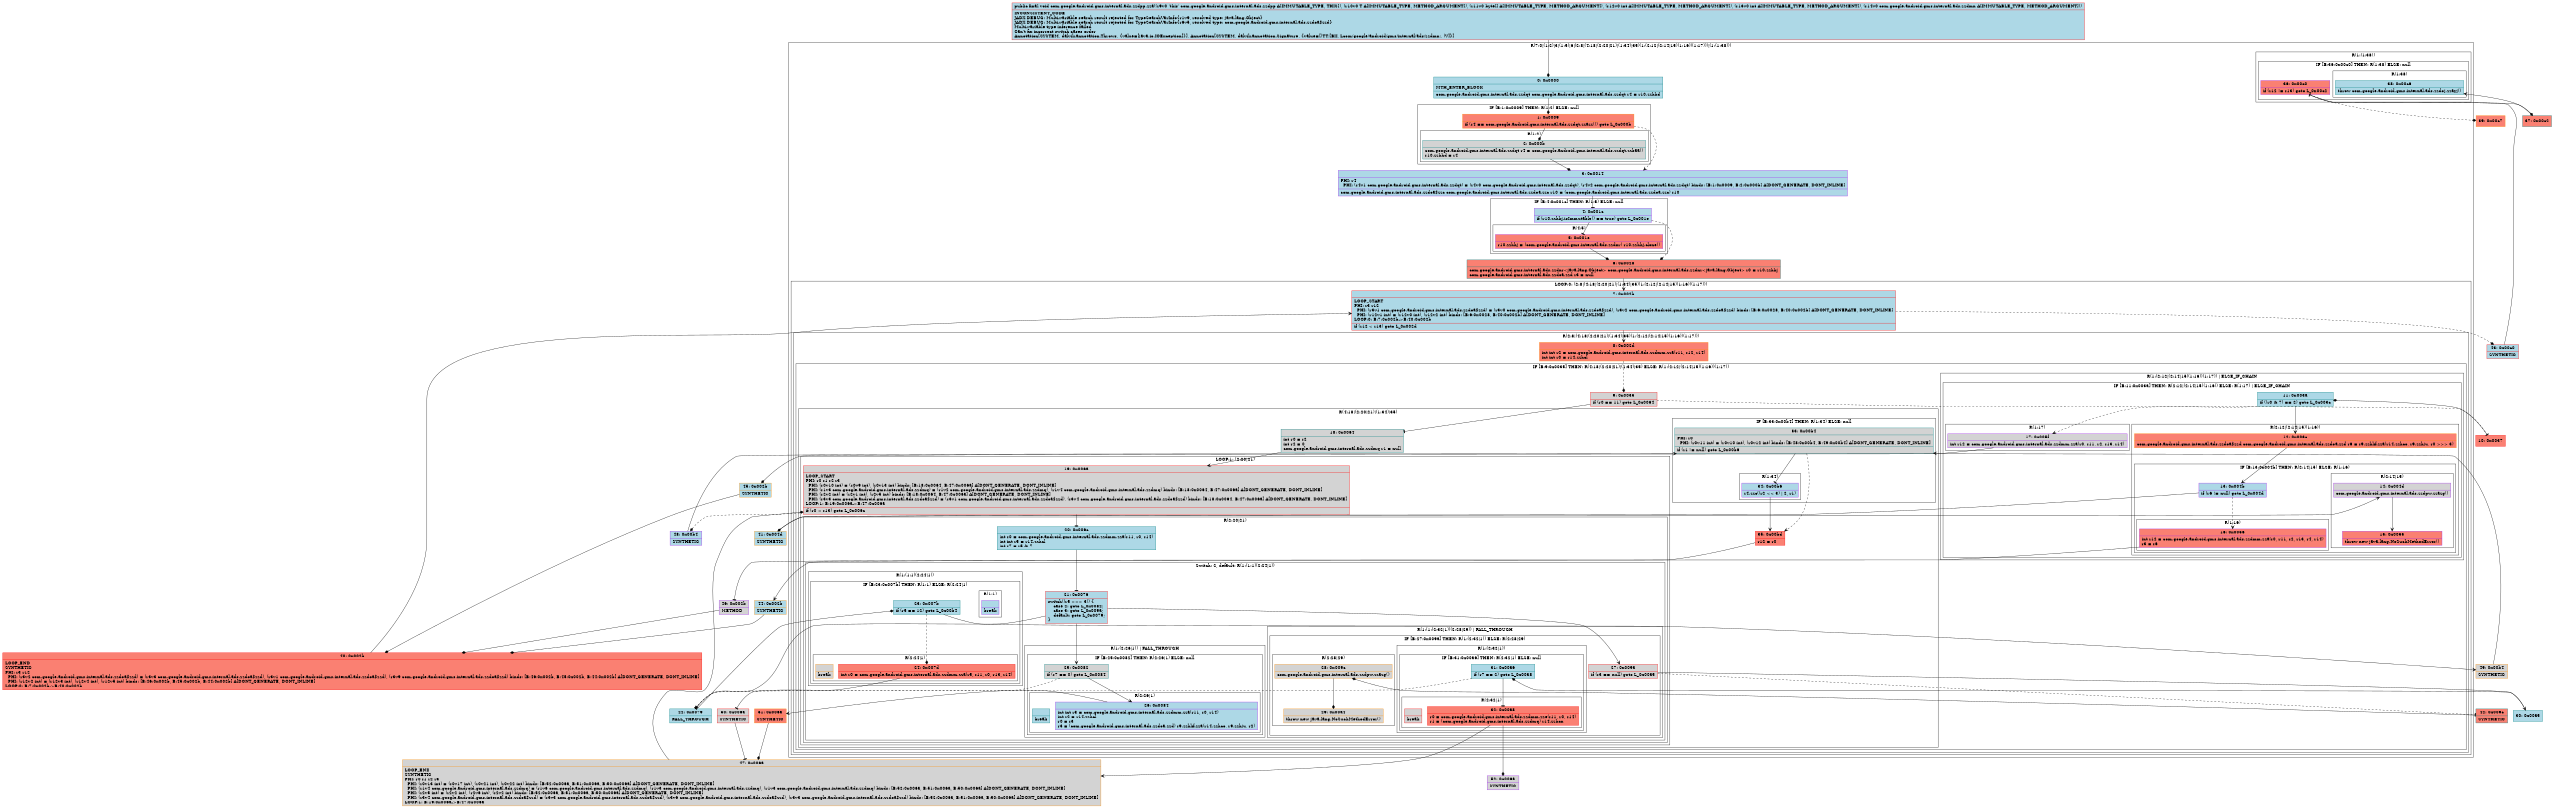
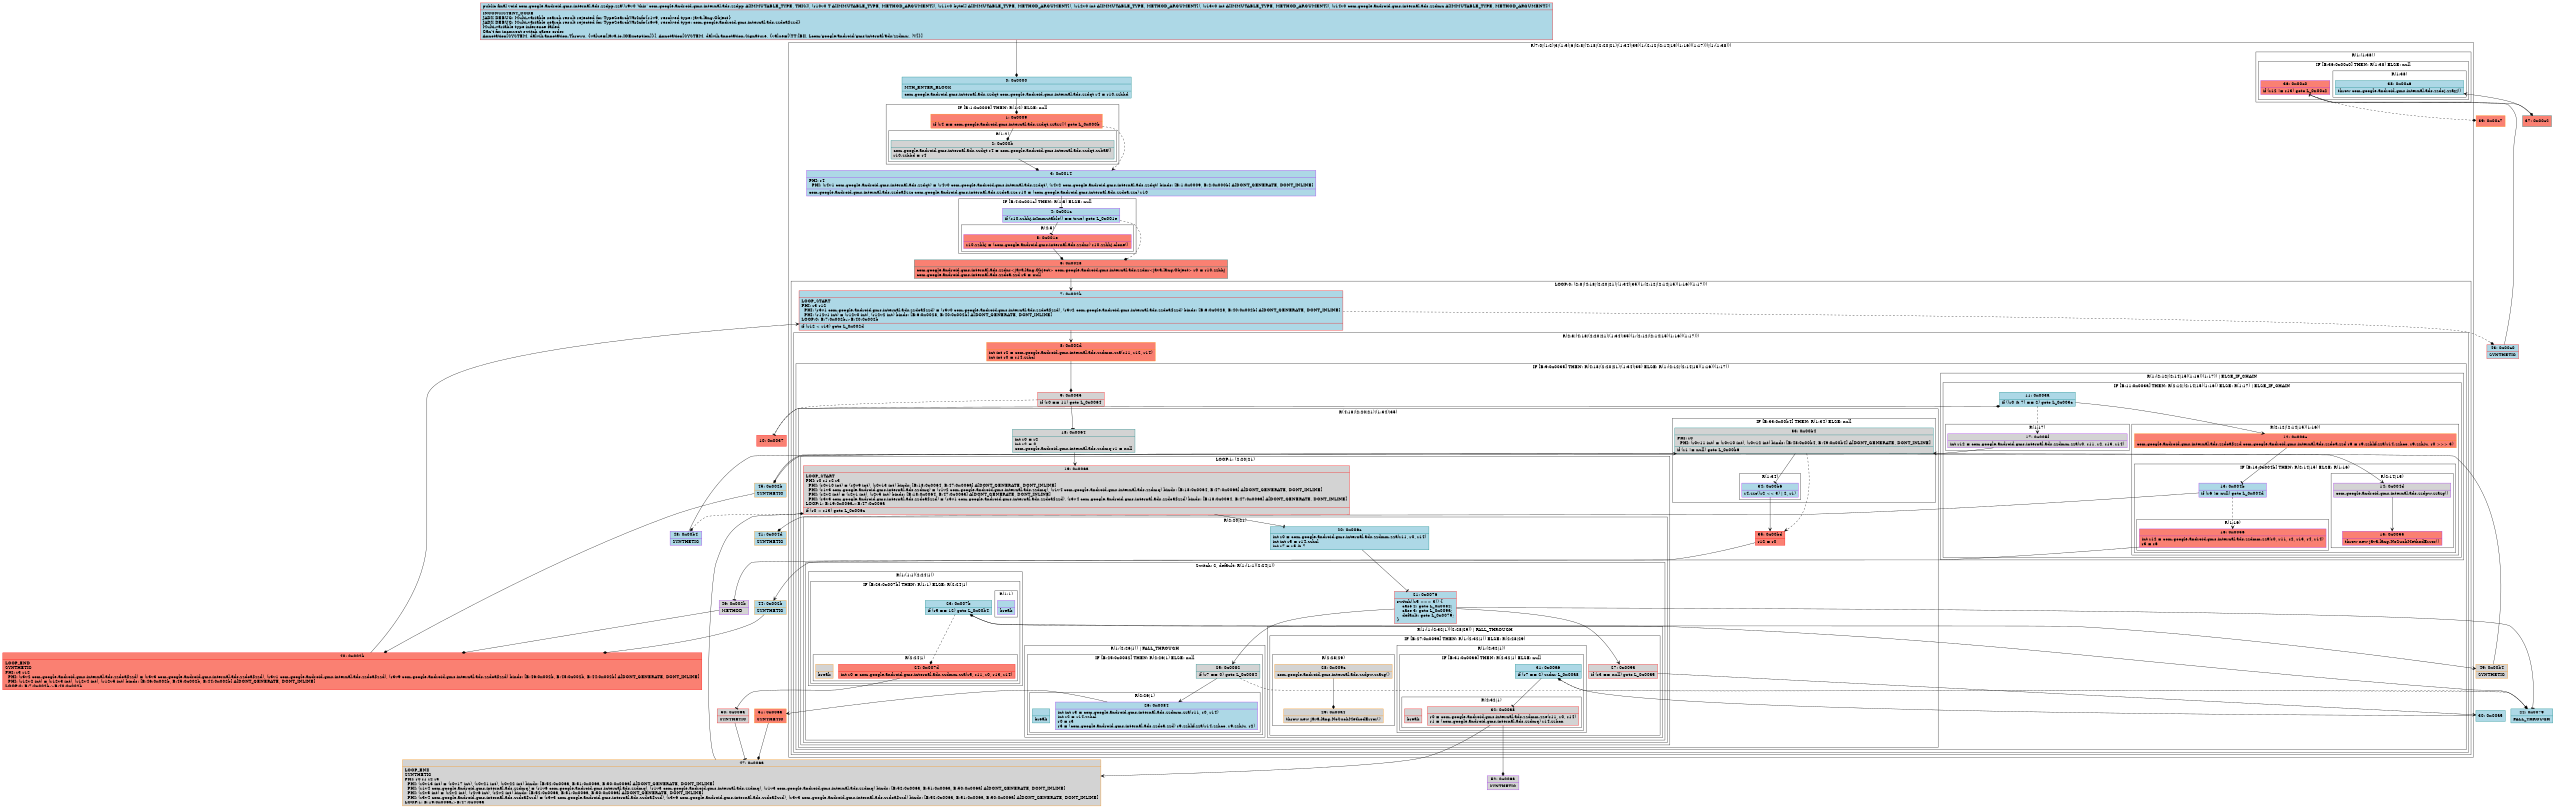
edge "8: 0x002d" -> "9: 0x0035": style dashed -> solid
edge "12: 0x003c" -> "13: 0x004b": arrowhead vee -> tee
edge "41: 0x004d" -> "14: 0x004d": now "45: 0x002b" -> "14: 0x004d"
node "31: 0x00a6": text "if (r7 == 2) goto L_0x00a8" -> "if (r7 == 2) zzdnr L_0x00a8"
node "32: 0x00a8": fillcolor salmon -> lightgrey
node "42: 0x009c": removed
